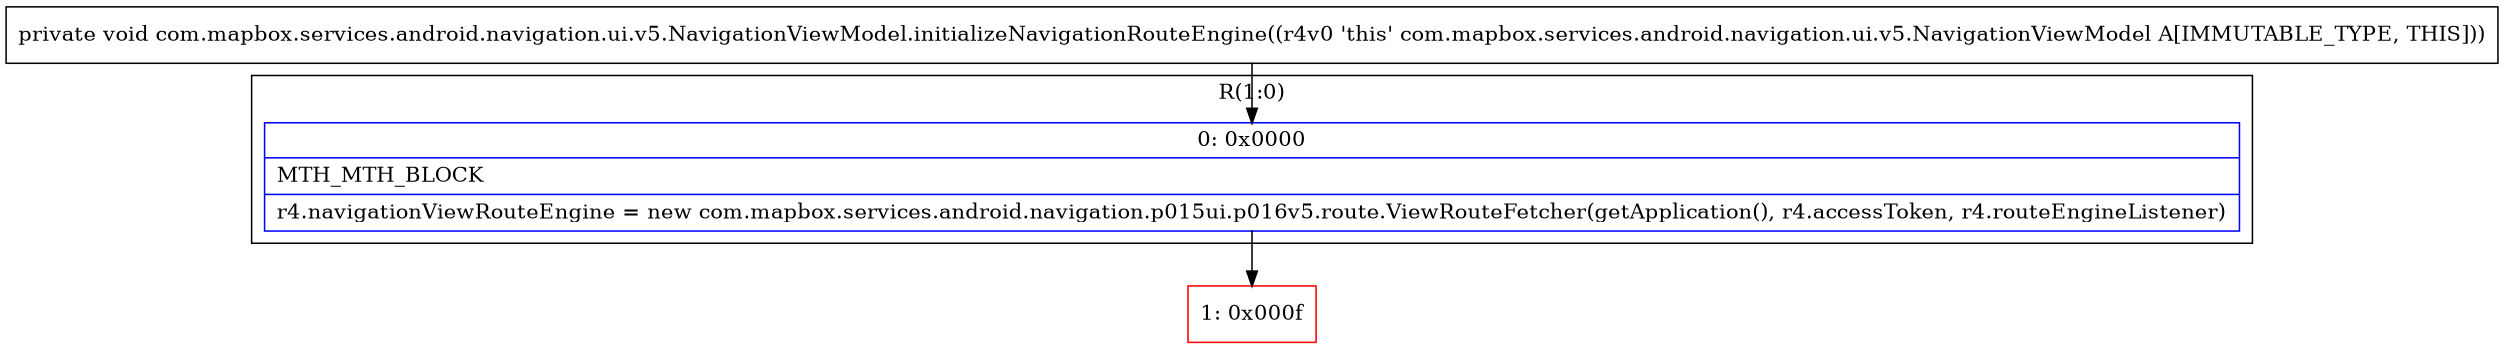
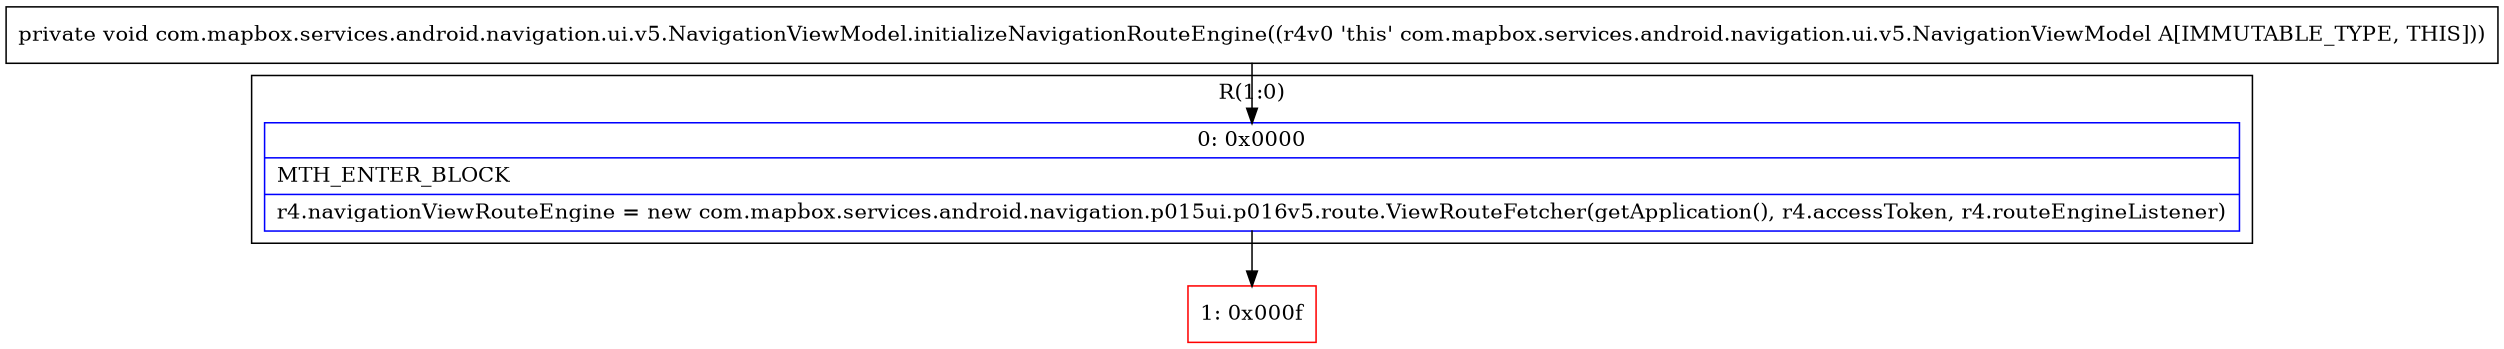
node "0: 0x0000": text "MTH_MTH_BLOCK" -> "MTH_ENTER_BLOCK"
